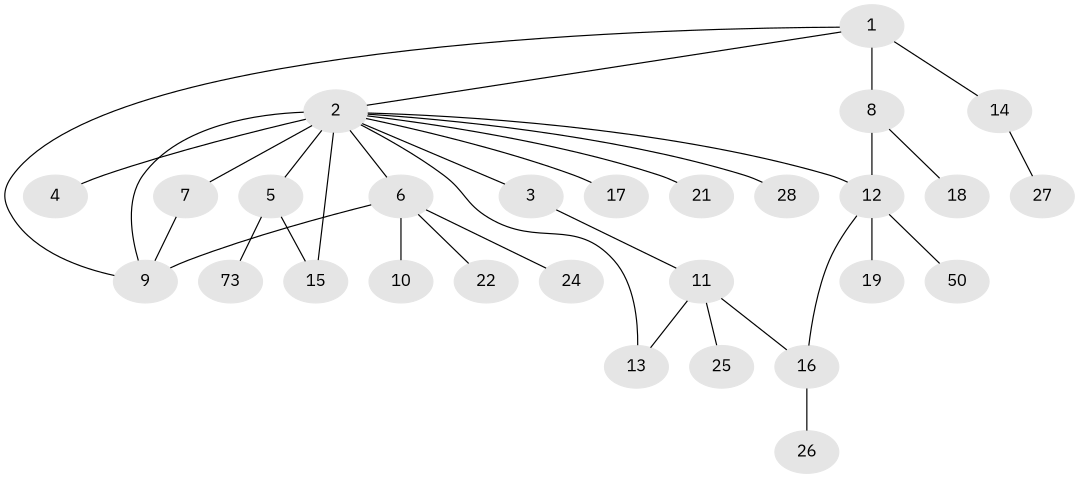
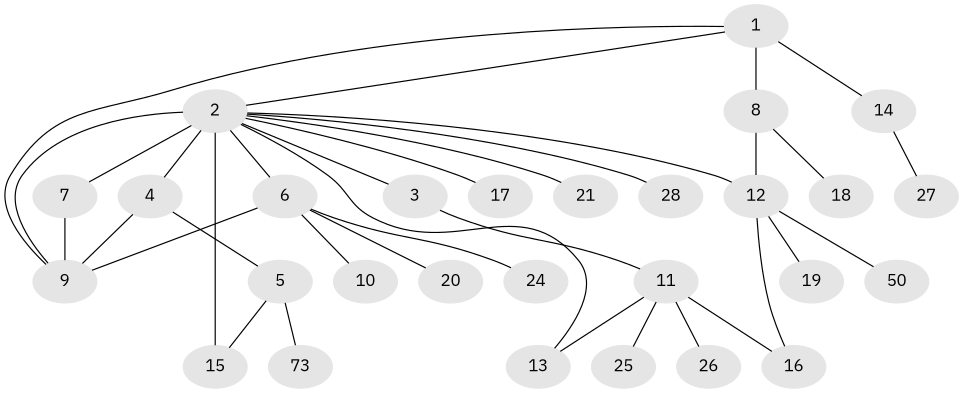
edge "2" -- "5": now "4" -- "5"
edge "4" -- "9": added
node "22": label "22" -> "20"
edge "16" -- "26": now "11" -- "26"
